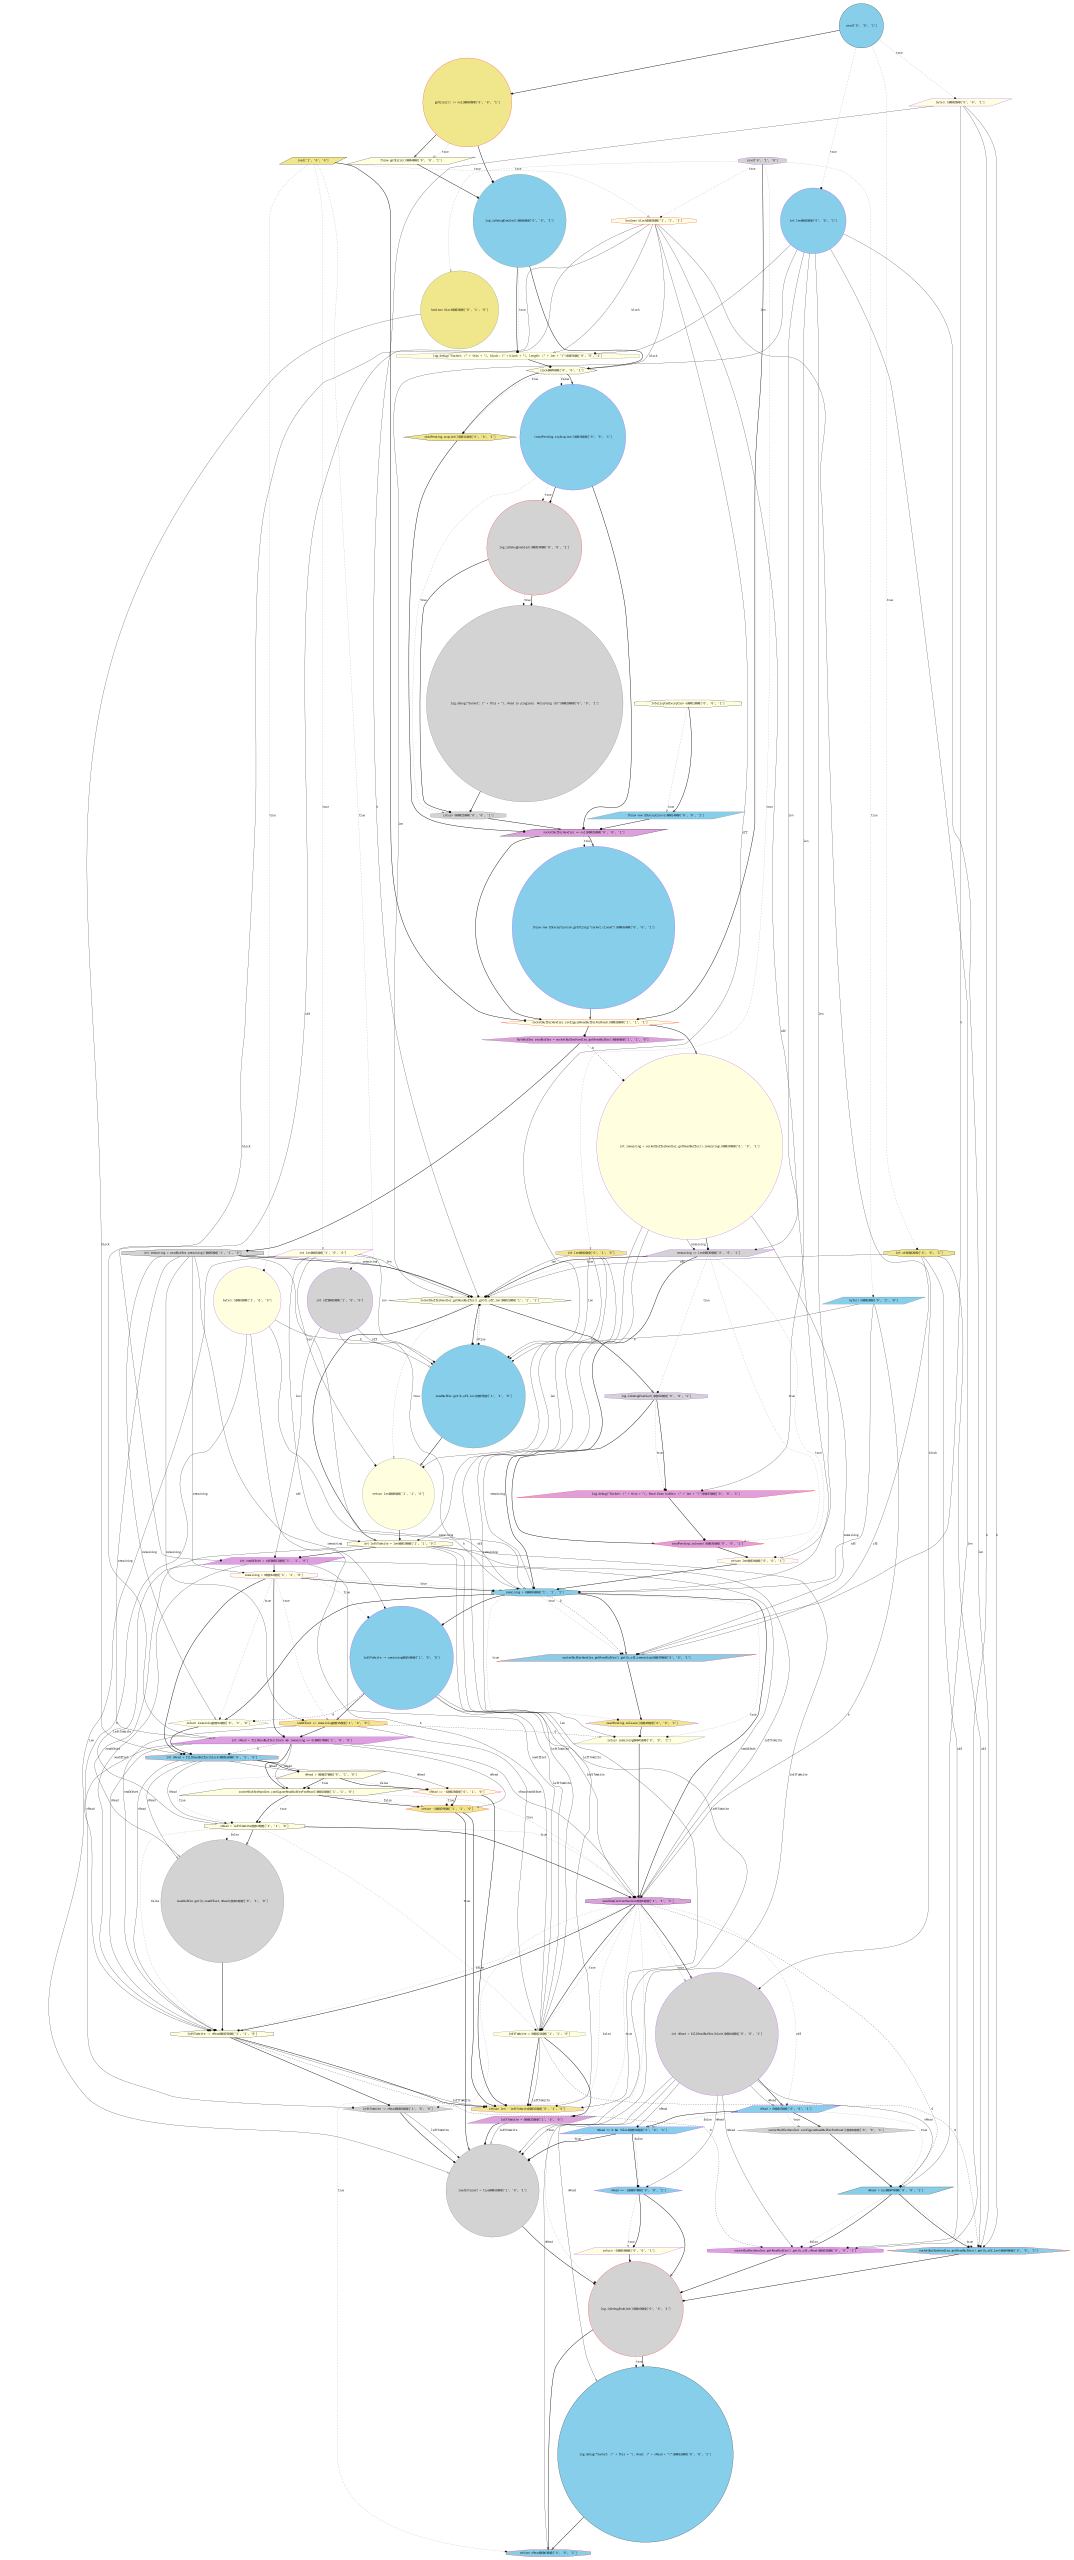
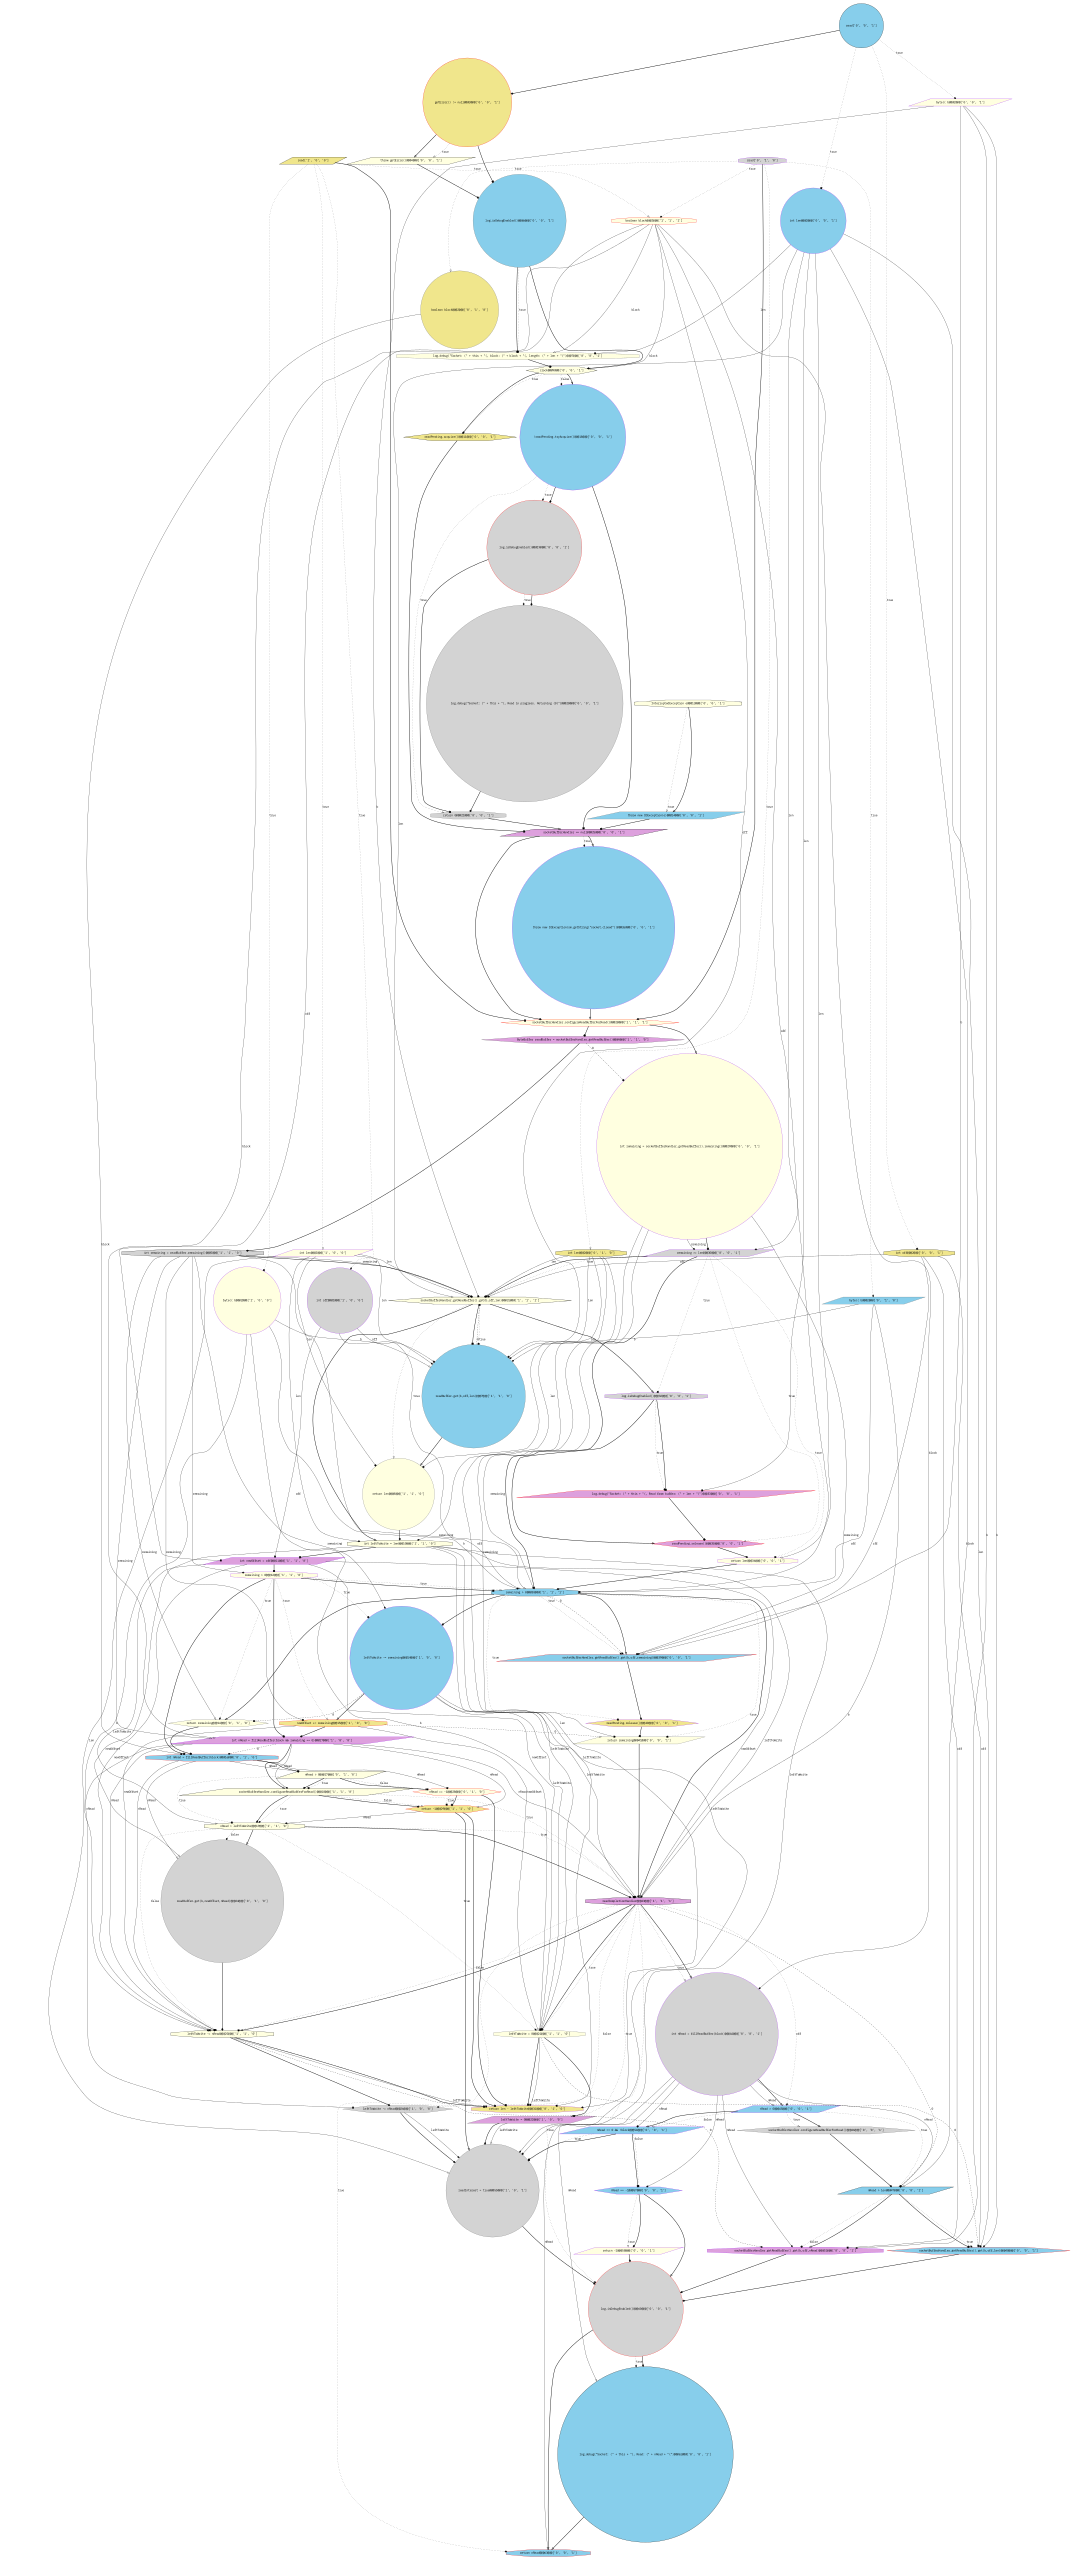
node "int len@@@2@@@['0', '1', '0']": color purple -> black
edge "int len@@@2@@@['0', '0', '1']" -> "nRead > len@@@47@@@['0', '0', '1']": label "len" -> "block"
edge "int nRead = fillReadBuffer(block)@@@16@@@['0', '1', '0']" -> "nRead > leftToWrite@@@19@@@['1', '1', '0']": now "return -1@@@29@@@['1', '1', '0']" -> "nRead > leftToWrite@@@19@@@['1', '1', '0']"
